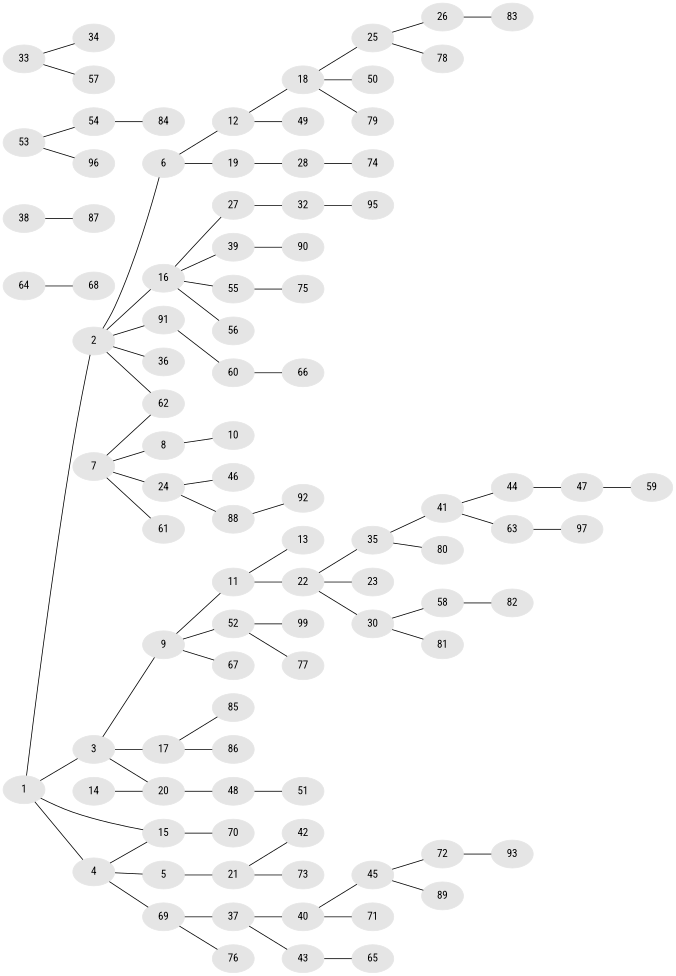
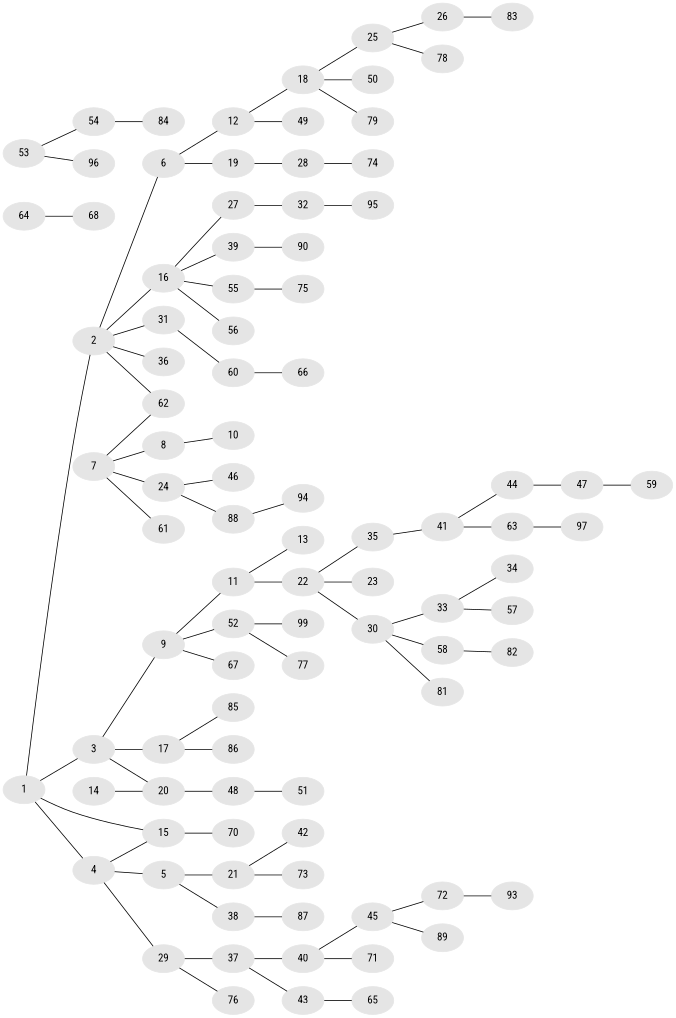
node "91": label "91" -> "31"
node "92": label "92" -> "94"
node "80": removed
edge "33" -- "30": added
edge "5" -- "38": added
node "69": label "69" -> "29"
